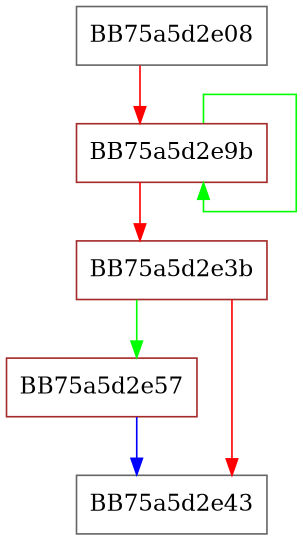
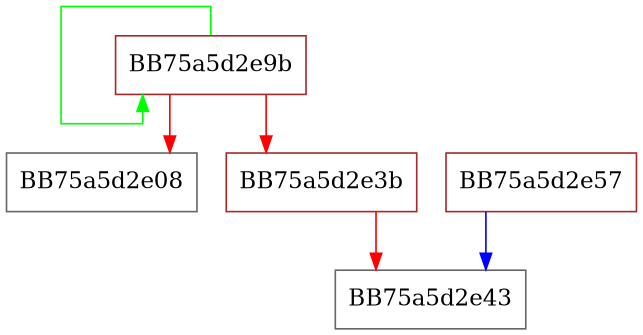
edge "BB75a5d2e08" -> "BB75a5d2e9b": reversed
edge "BB75a5d2e3b" -> "BB75a5d2e57": removed
